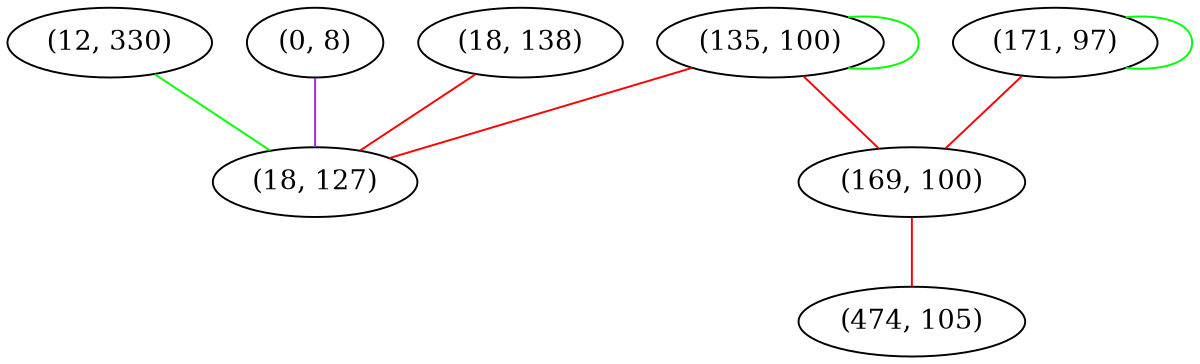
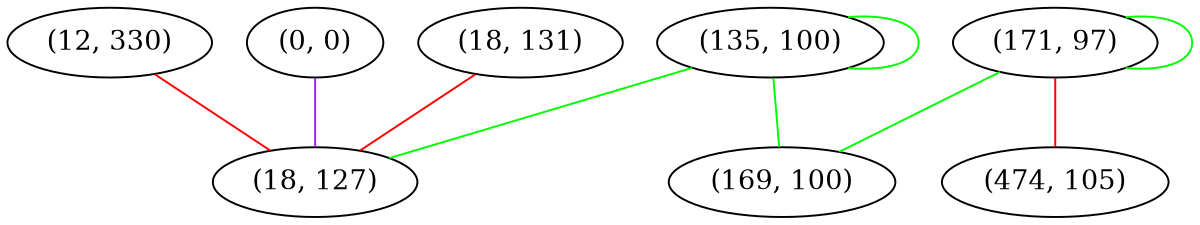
node "(0, 8)": label "(0, 8)" -> "(0, 0)"
node "(18, 138)": label "(18, 138)" -> "(18, 131)"
edge "(12, 330)" -- "(18, 127)": color green -> red
edge "(135, 100)" -- "(169, 100)": color red -> green
edge "(171, 97)" -- "(169, 100)": color red -> green
edge "(135, 100)" -- "(18, 127)": color red -> green
edge "(169, 100)" -- "(474, 105)": now "(171, 97)" -- "(474, 105)"
